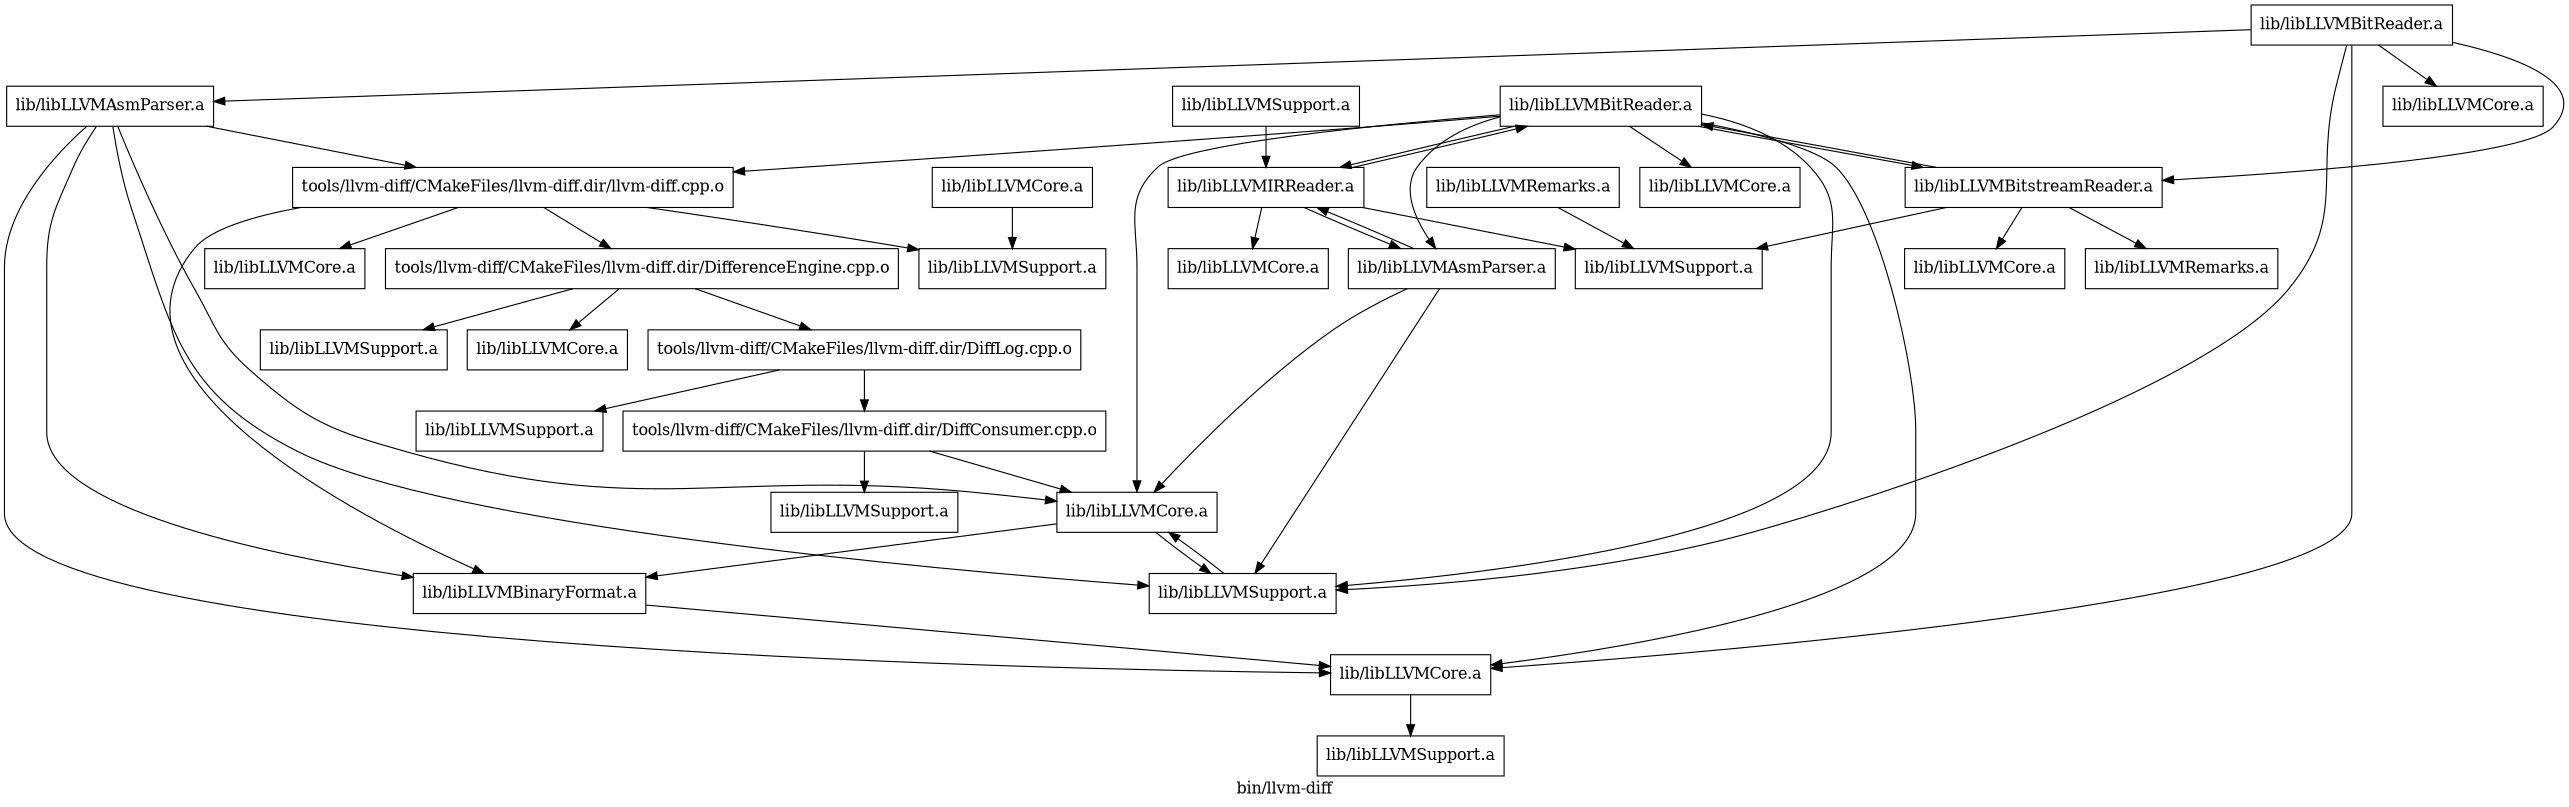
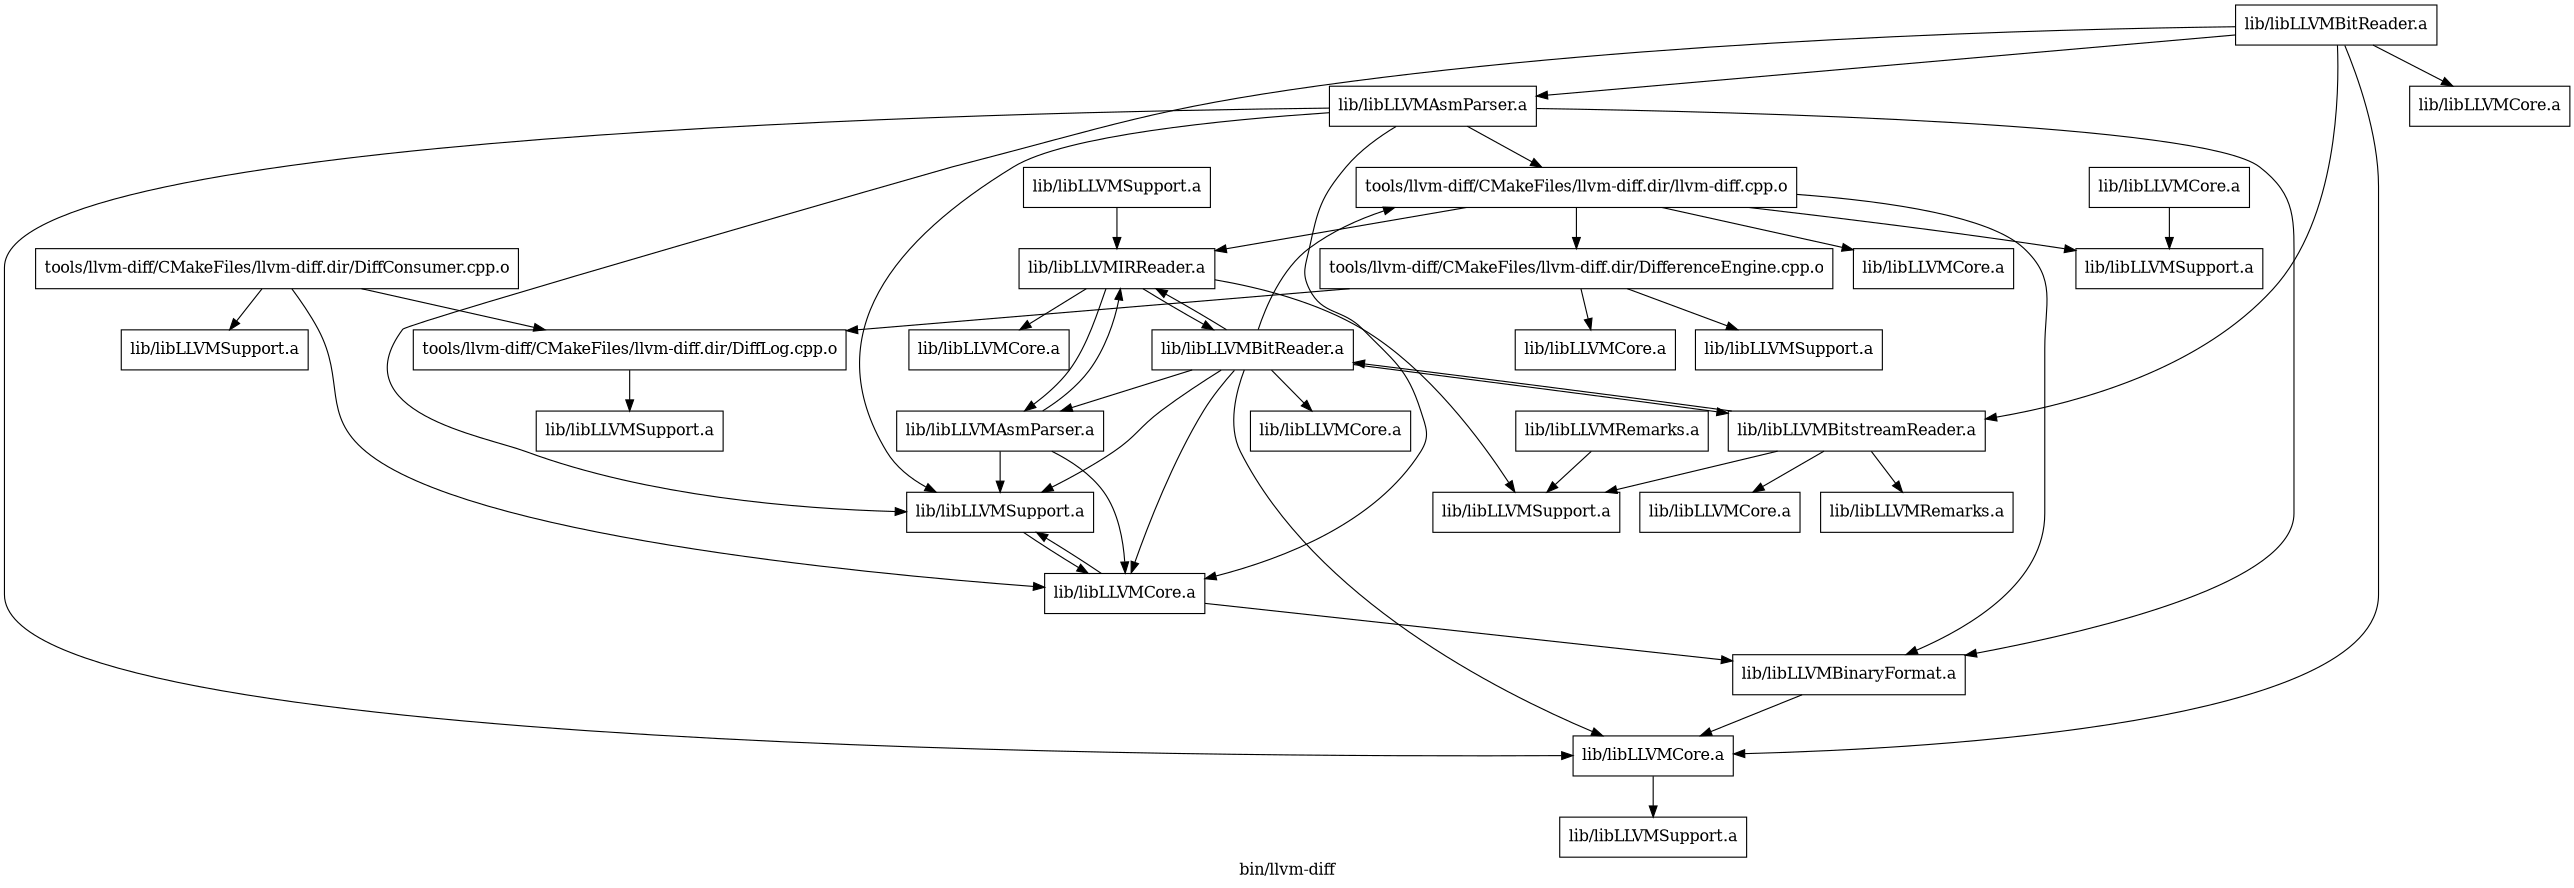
edge "tools/llvm-diff/CMakeFiles/llvm-diff.dir/llvm-diff.cpp.o" -> "lib/libLLVMIRReader.a": added
edge "tools/llvm-diff/CMakeFiles/llvm-diff.dir/DiffLog.cpp.o" -> "tools/llvm-diff/CMakeFiles/llvm-diff.dir/DiffConsumer.cpp.o": reversed
